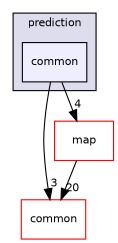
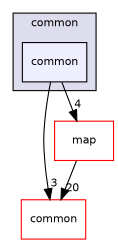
cluster "prediction": label "prediction" -> "common"
